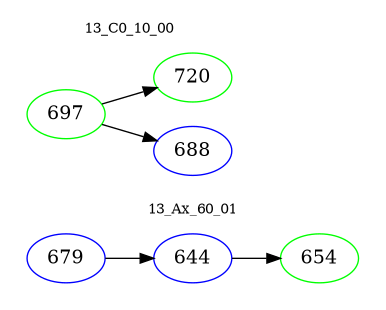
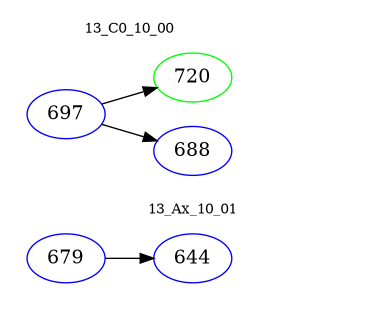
node "697": color green -> blue
cluster "13_Ax_60_01": label "13_Ax_60_01" -> "13_Ax_10_01"
node "654": removed
